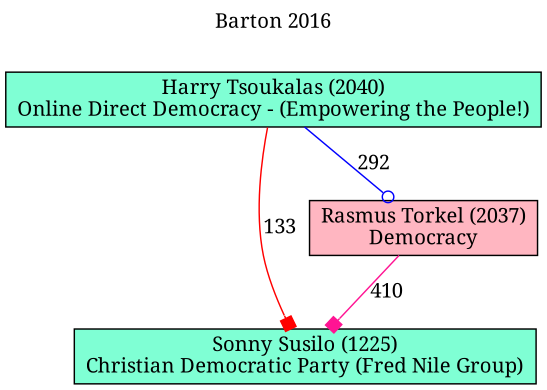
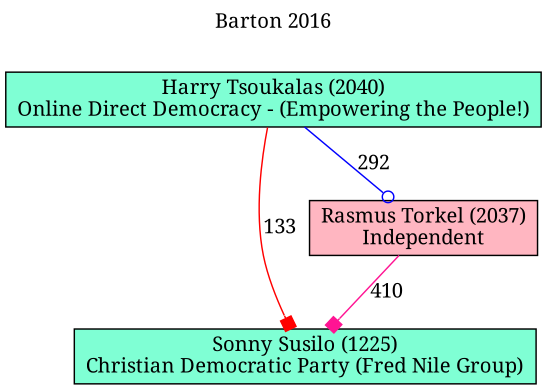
node "Rasmus Torkel (2037) Democracy": label "Rasmus Torkel (2037) Democracy" -> "Rasmus Torkel (2037) Independent"
